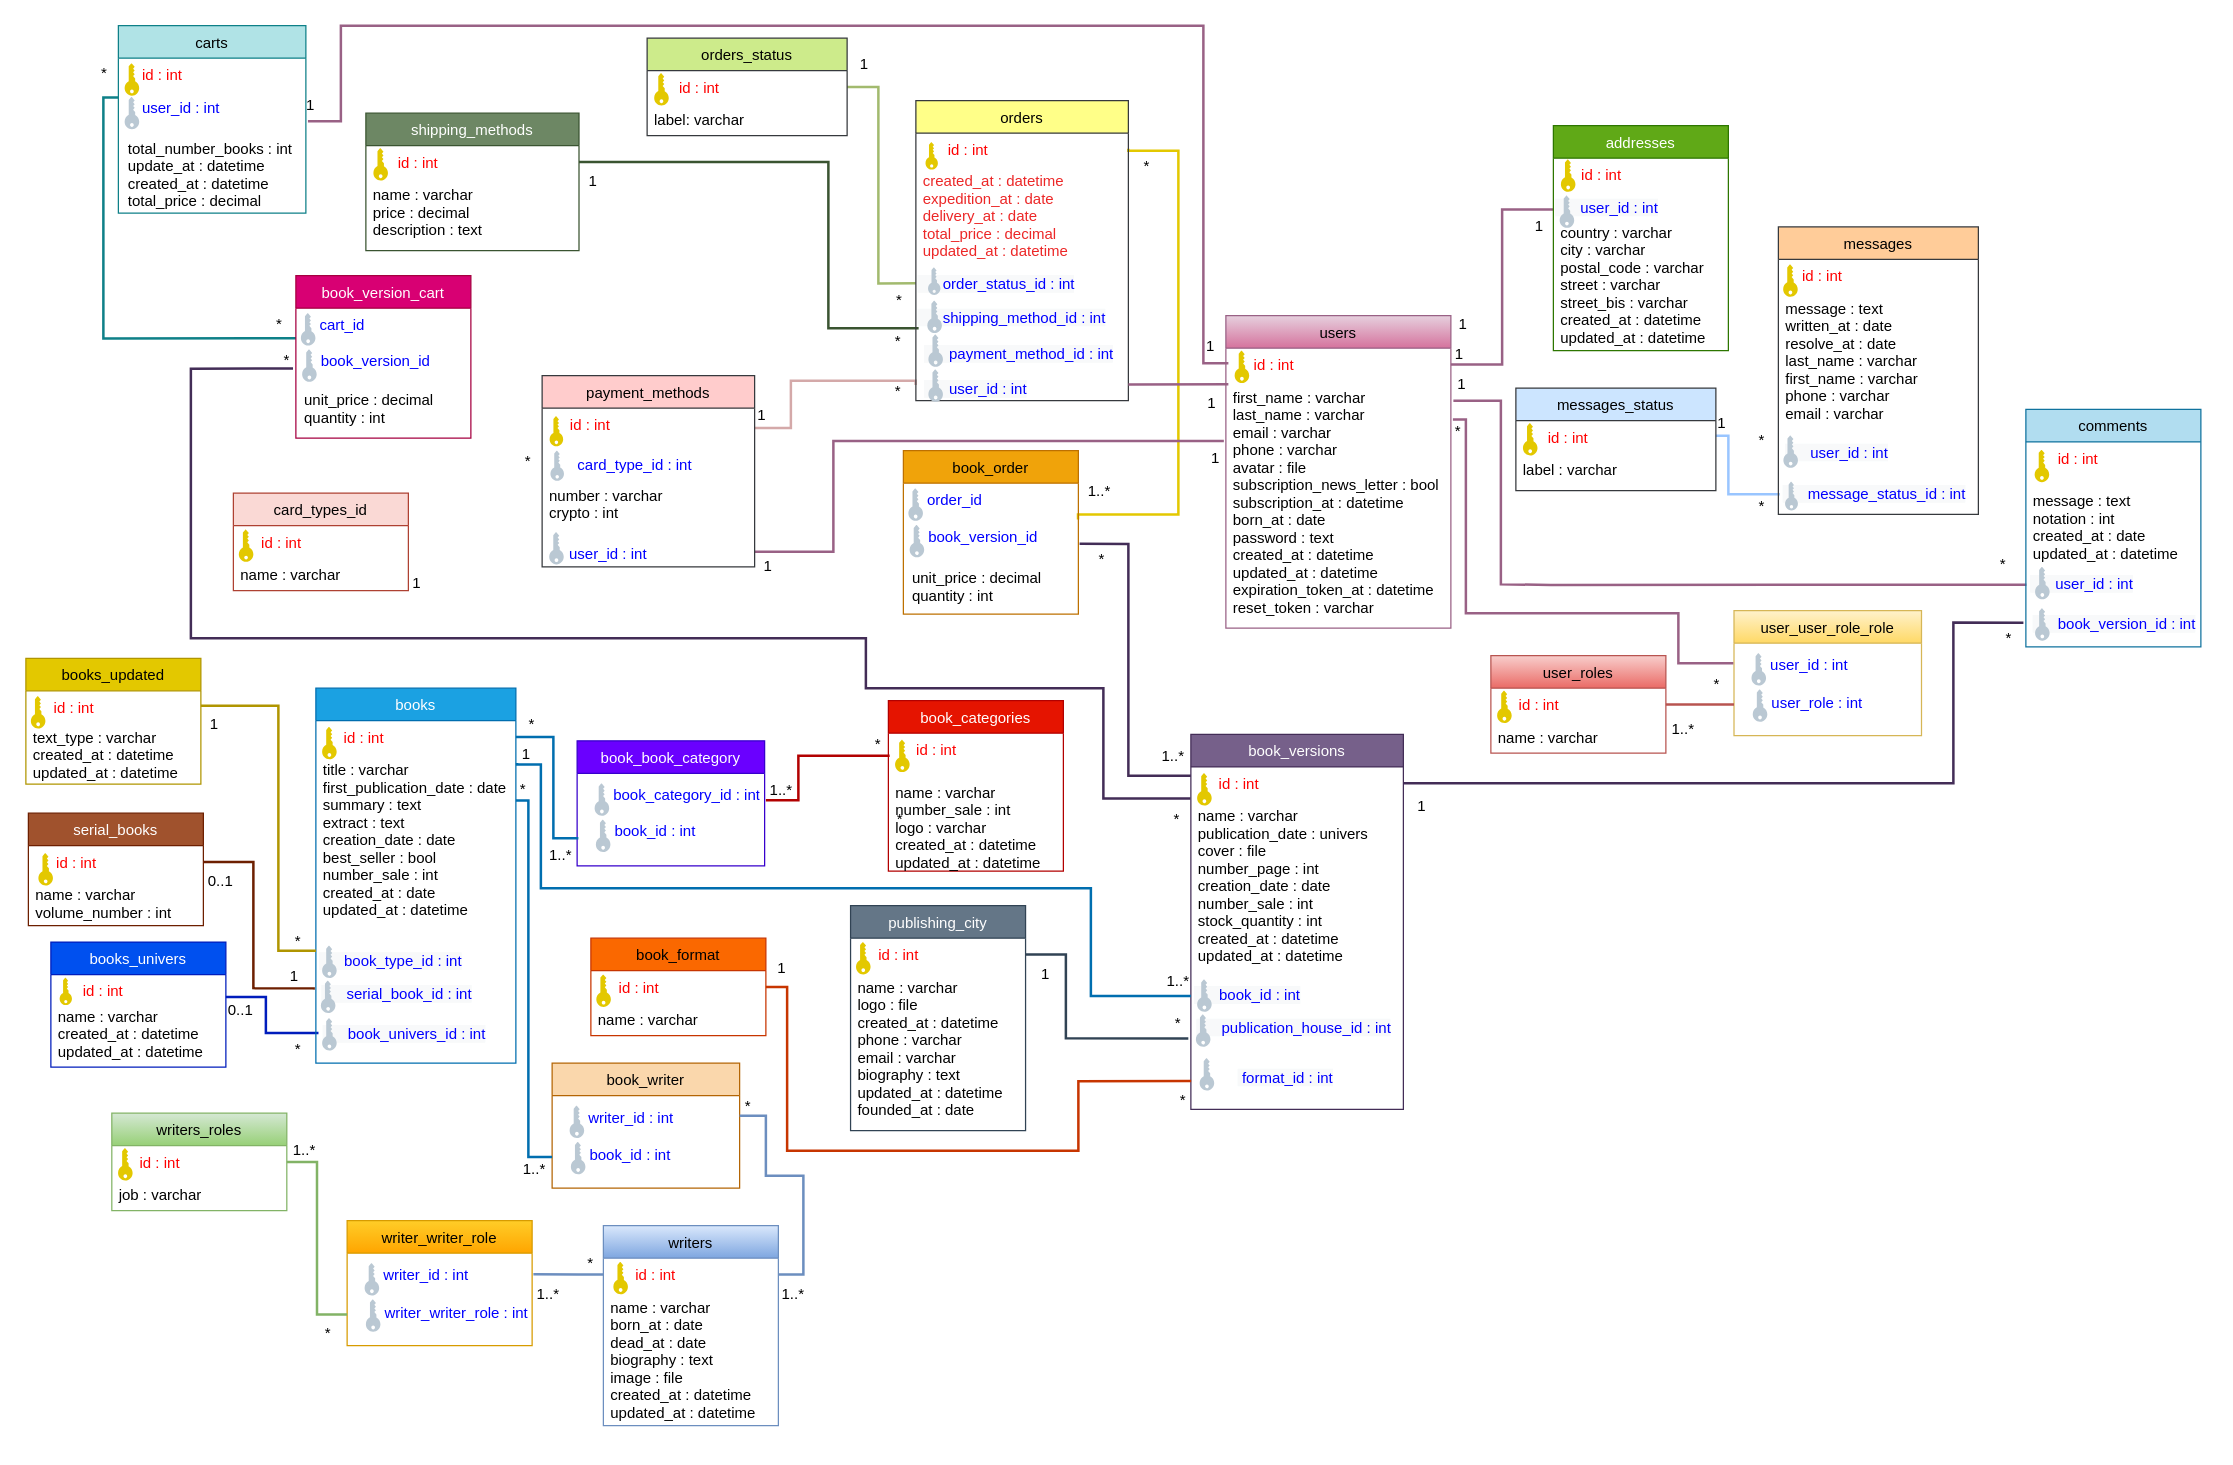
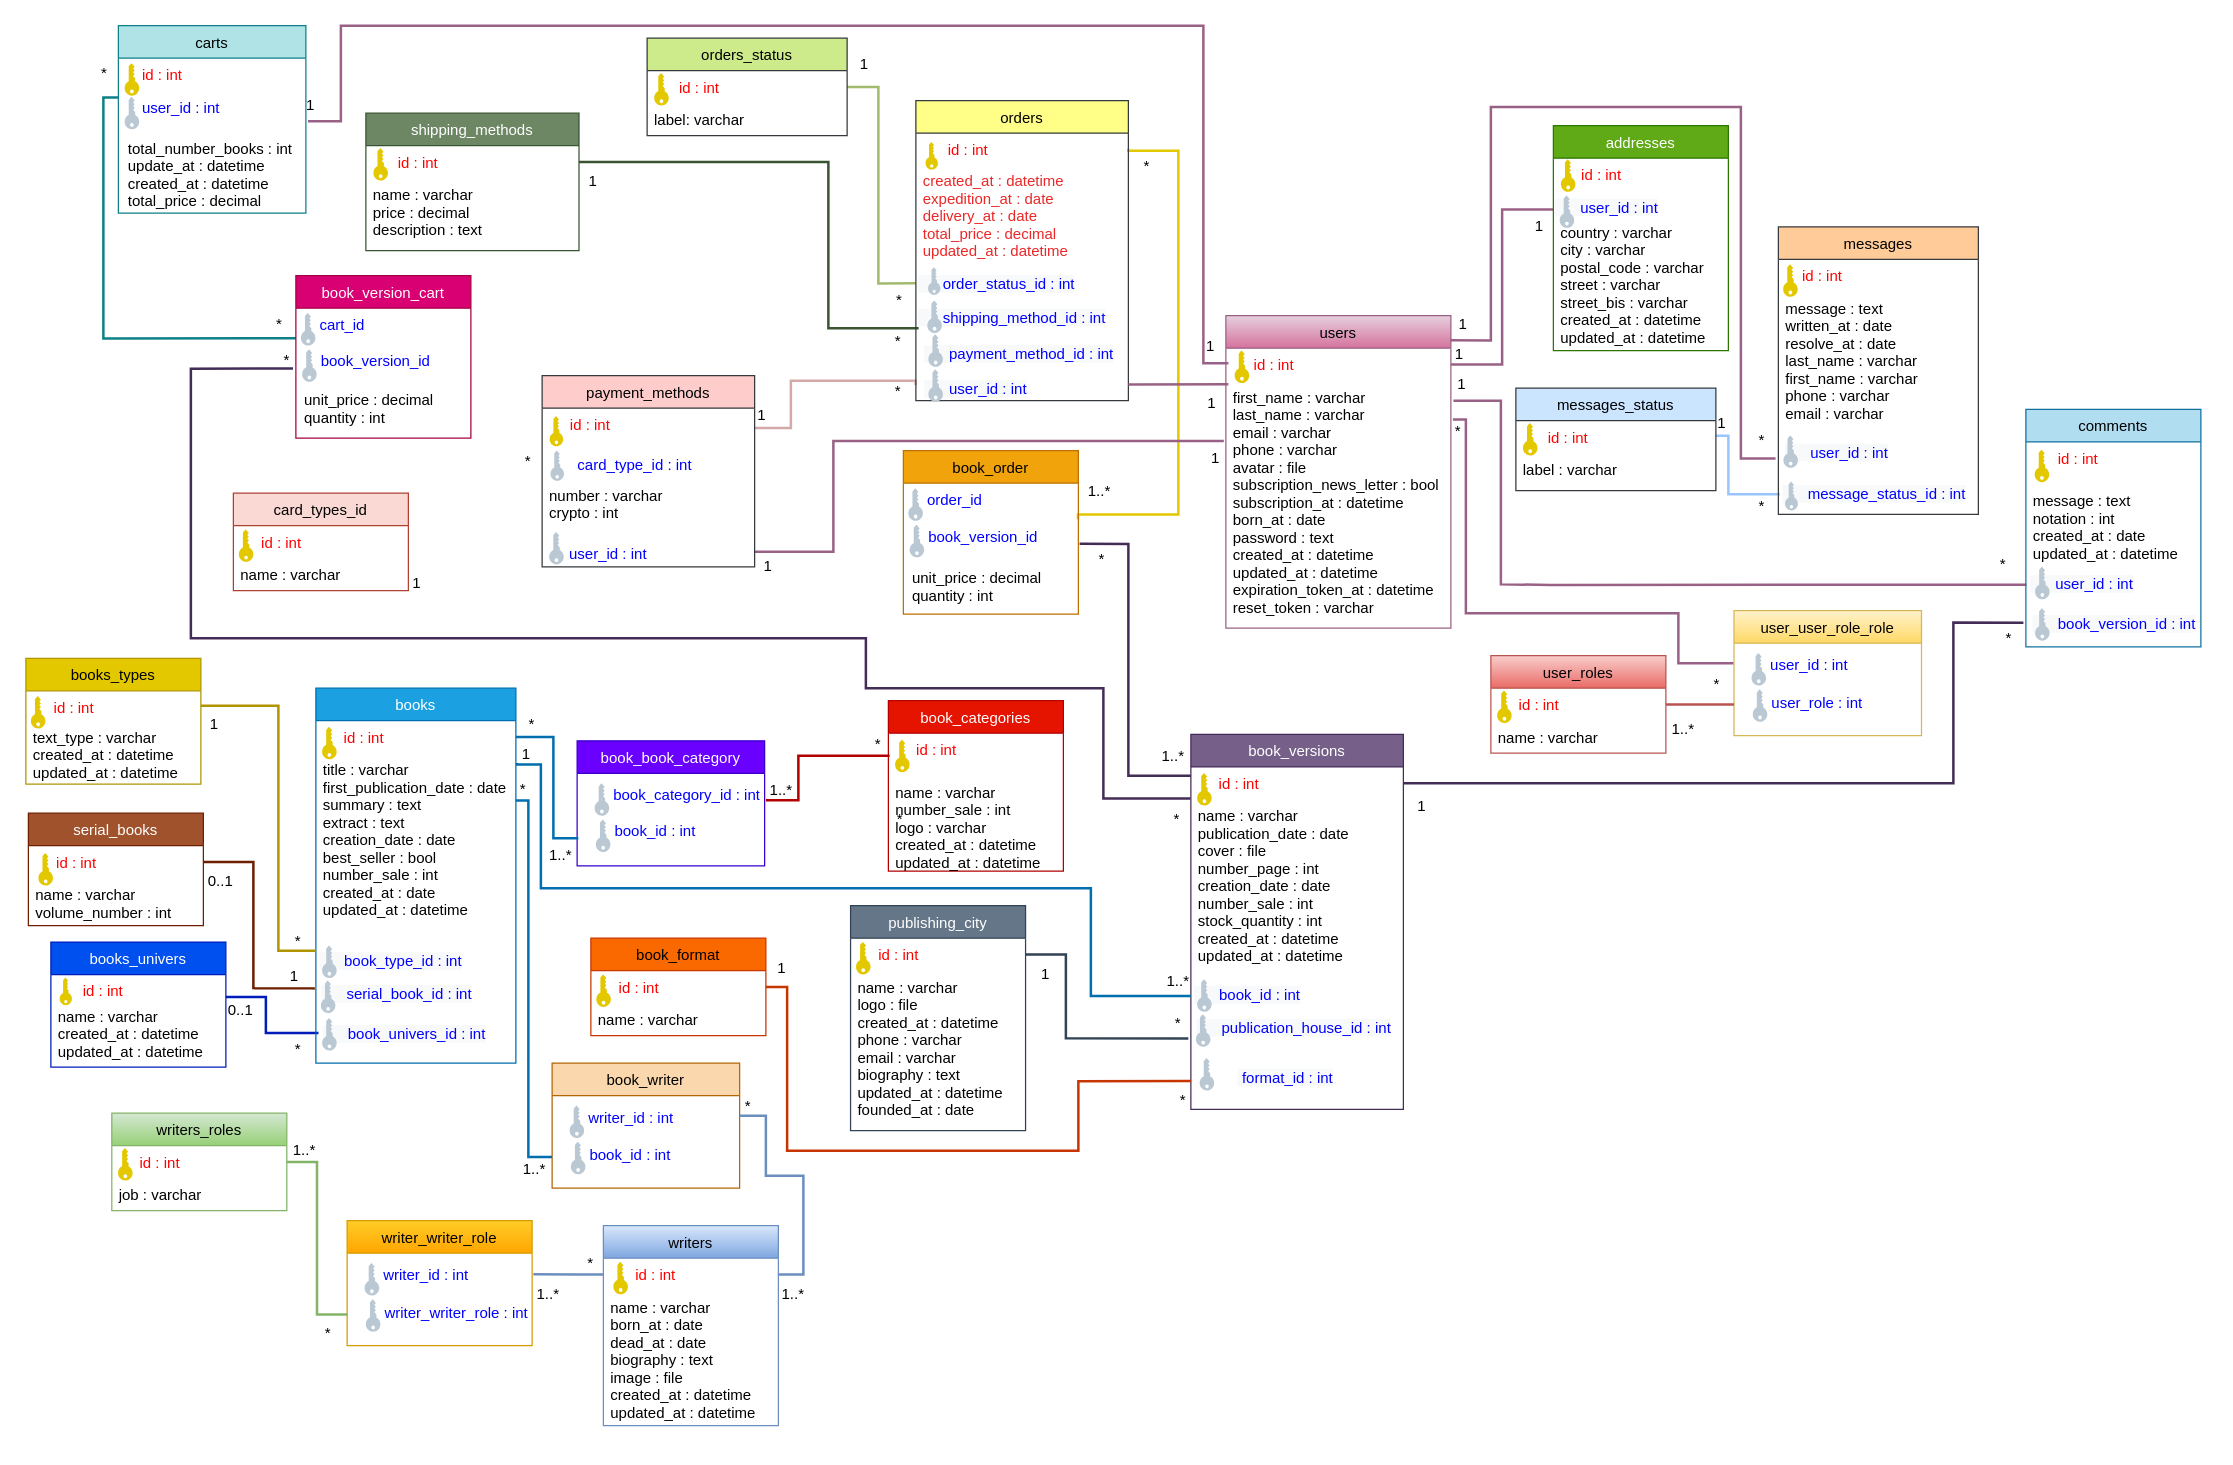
edge "message : text written_at : date resolve_at : date last_name : varchar first_name : varchar phone : varchar email : varchar" -- "users": added
node "books_updated": label "books_updated" -> "books_types"
node "name : varchar publication_date : univers cover : file number_page : int creation_date : date number_sale : int stock_quantity : int created_at : datetime updated_at : datetime": label "name : varchar publication_date : univers cover : file number_page : int creation_date : date number_sale : int stock_quantity : int created_at : datetime updated_at : datetime" -> "name : varchar publication_date : date cover : file number_page : int creation_date : date number_sale : int stock_quantity : int created_at : datetime updated_at : datetime"
